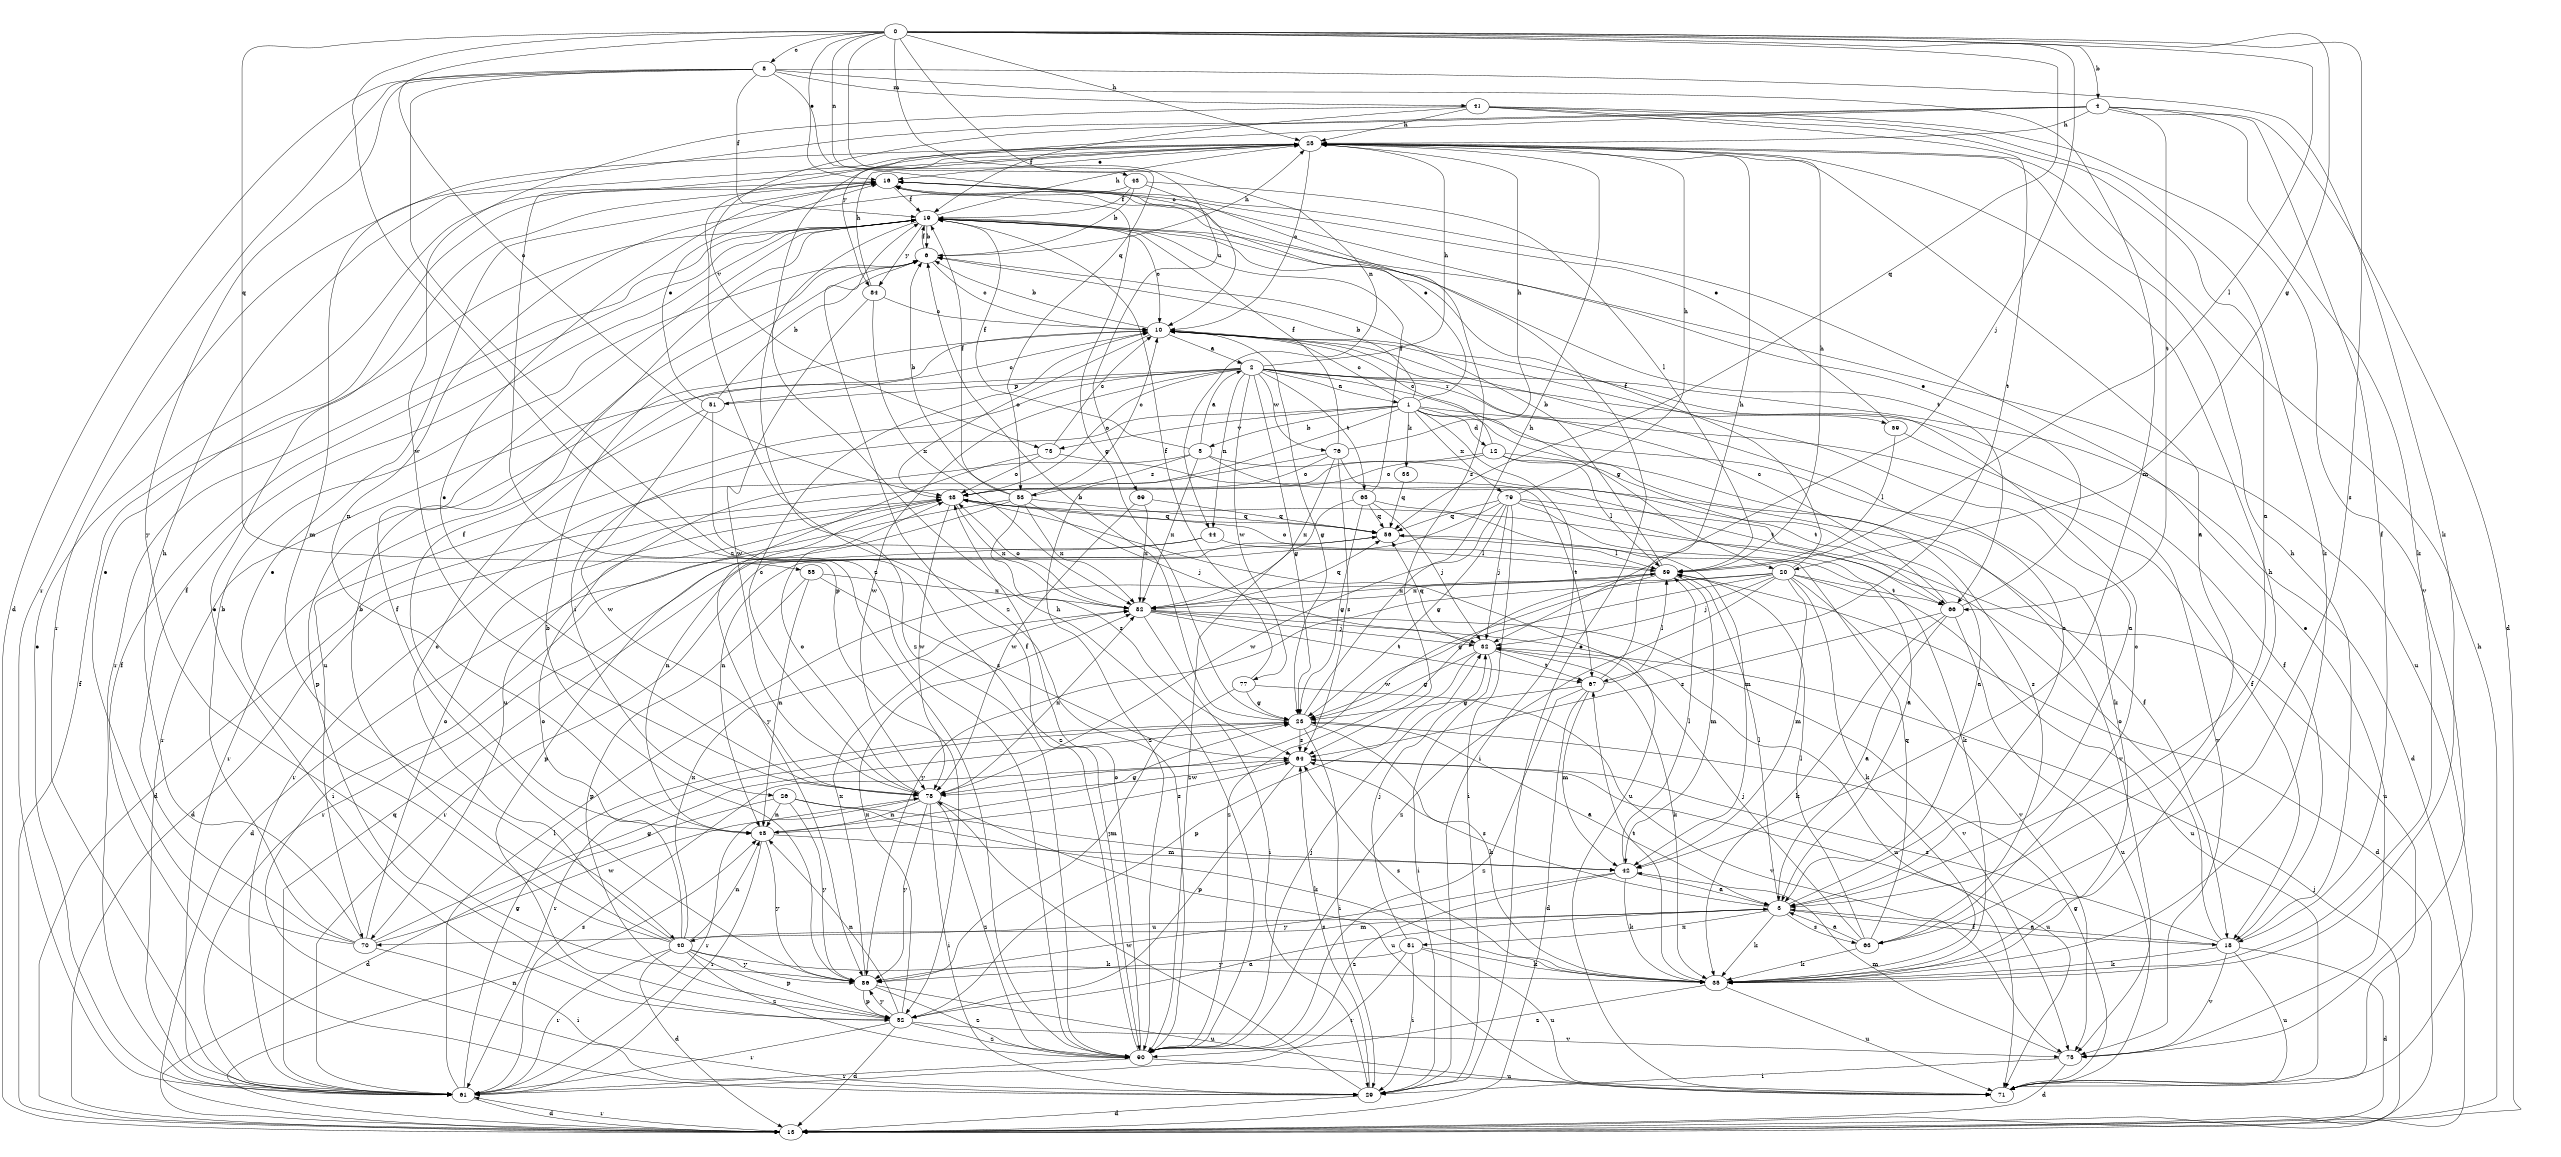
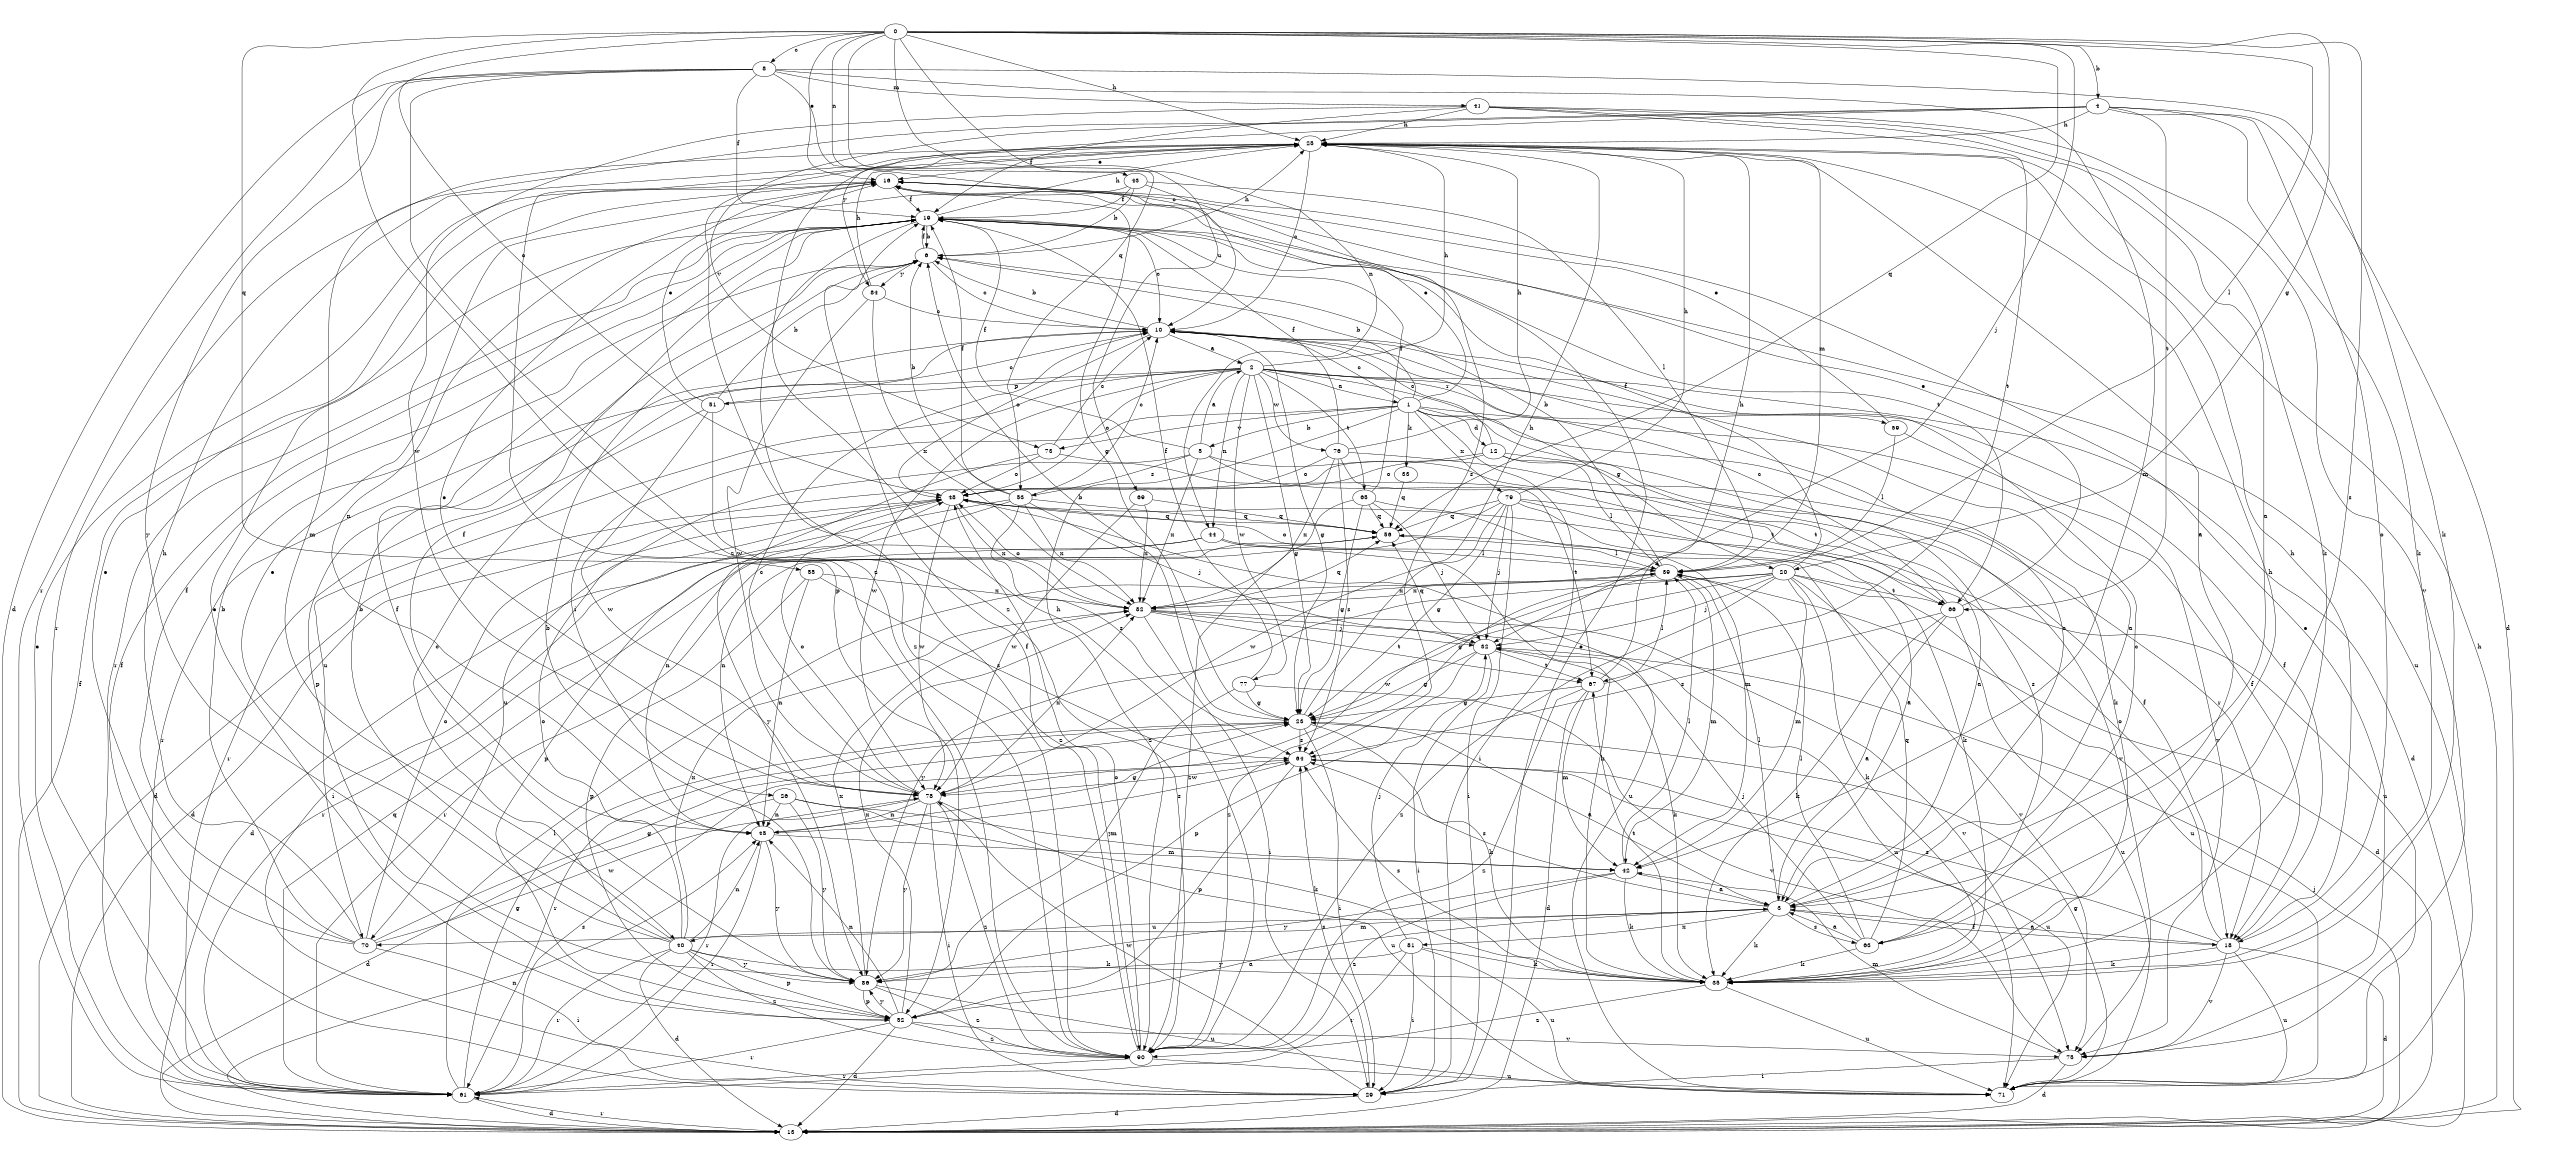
edge "19" -> "84": now "6" -> "84"
edge "39" -> "25": label "h" -> "m"
edge "4" -> "18": label "f" -> "o"
edge "76" -> "61": now "76" -> "18"
edge "44" -> "35": added, label "k"
edge "90" -> "32": removed, label "j"
